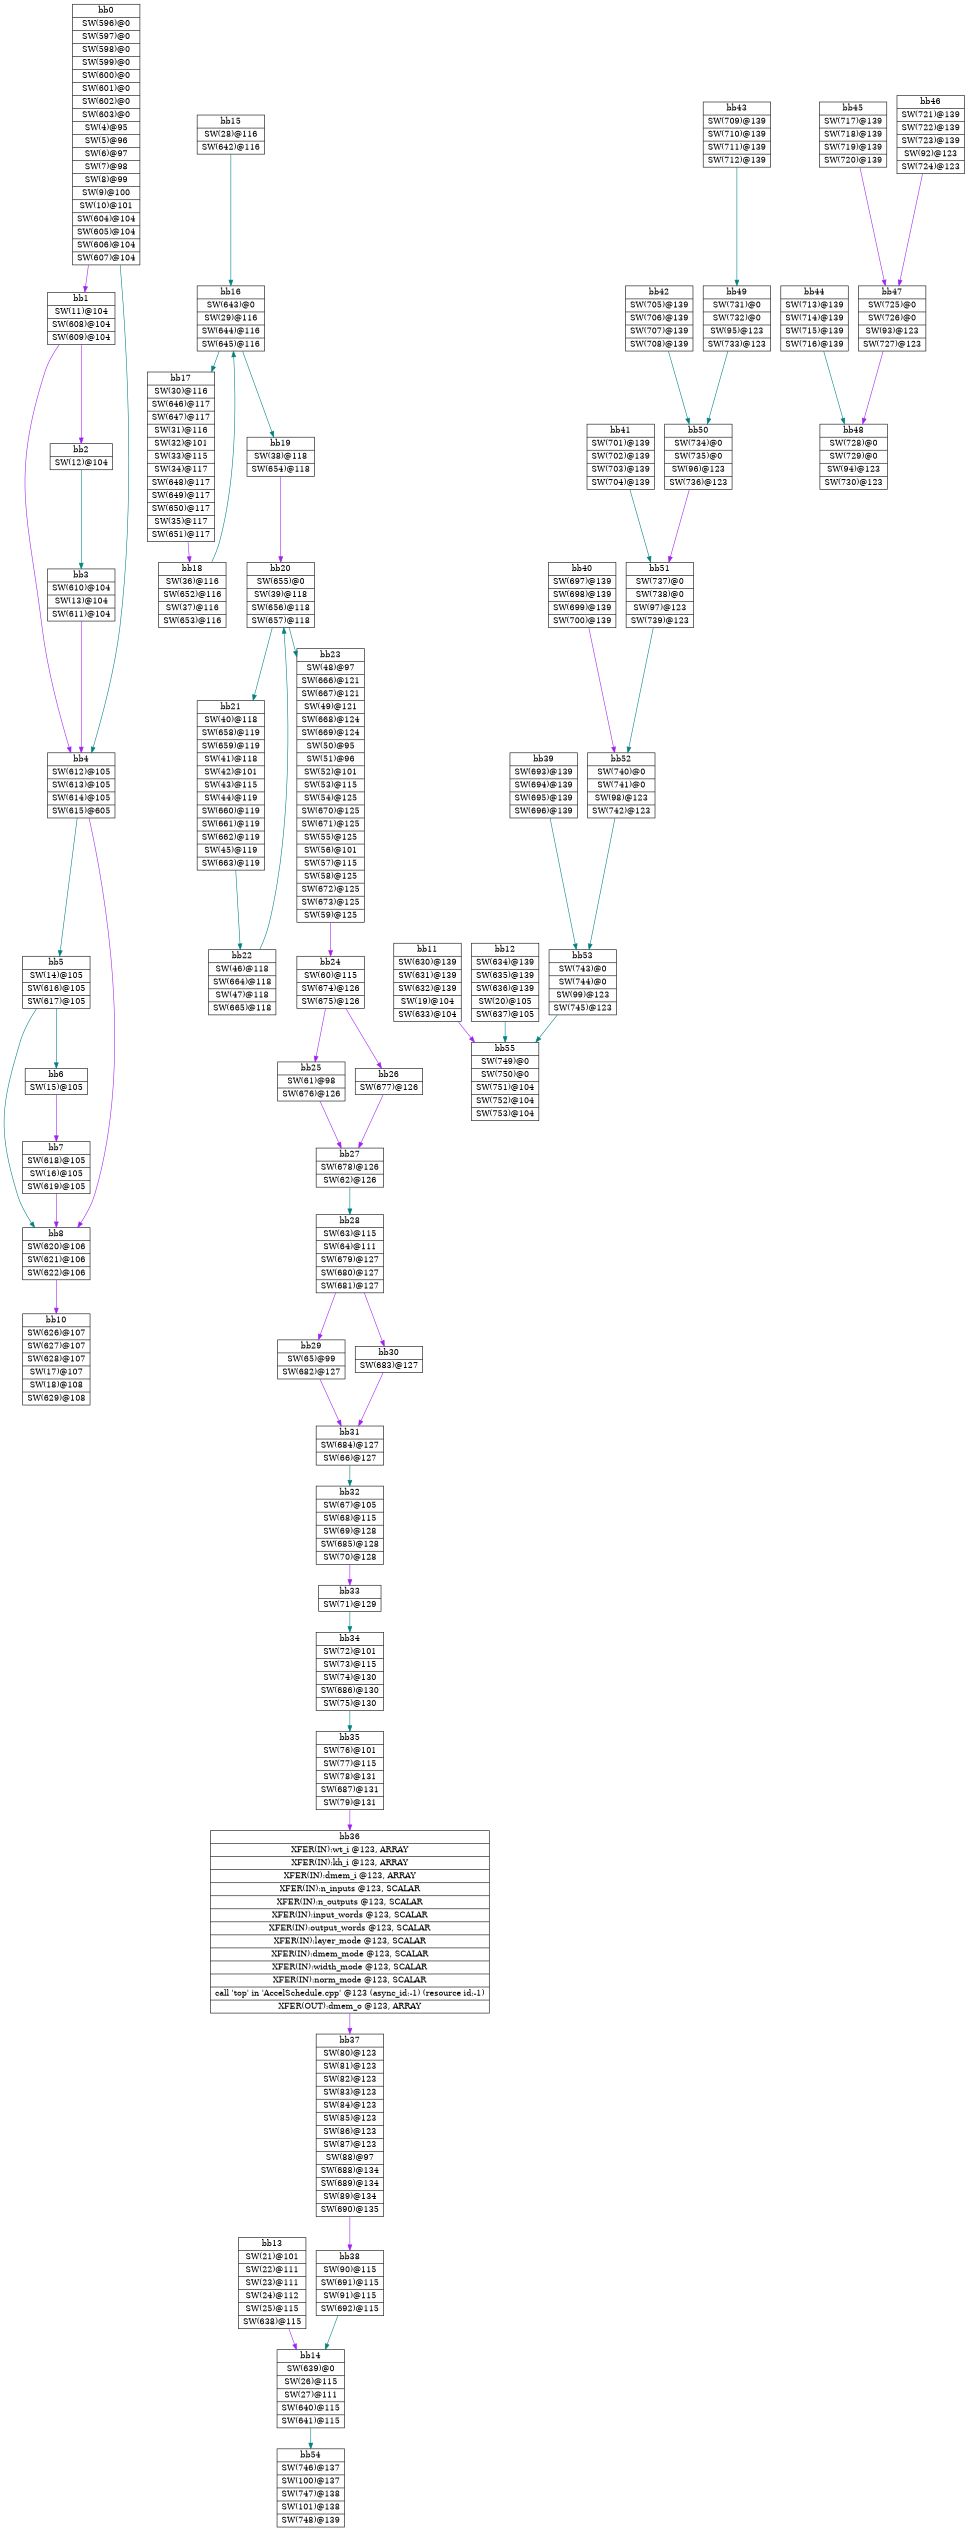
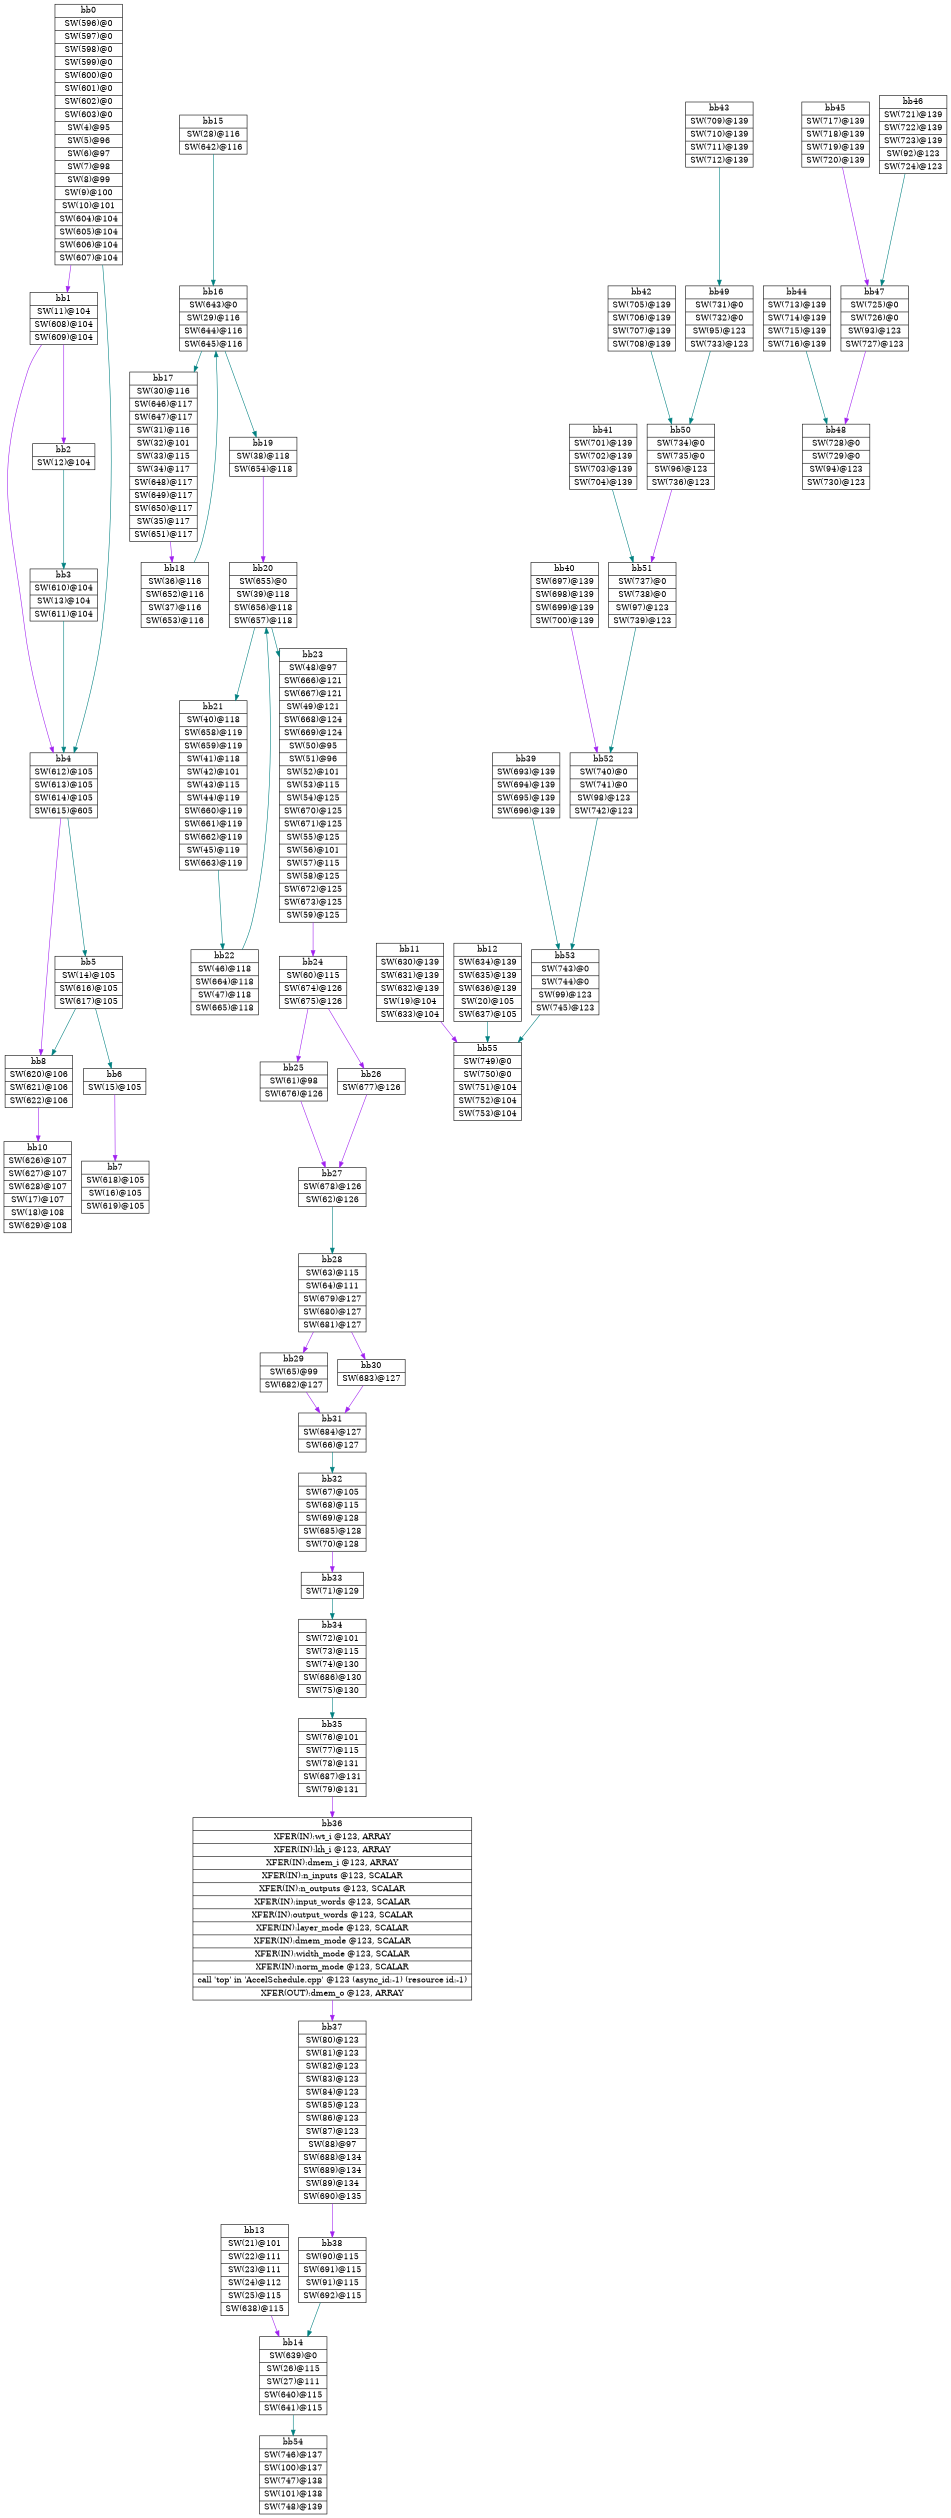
edge "bb46" -> "bb47": color purple -> teal
edge "bb3" -> "bb4": color purple -> teal
edge "bb7" -> "bb8": removed
